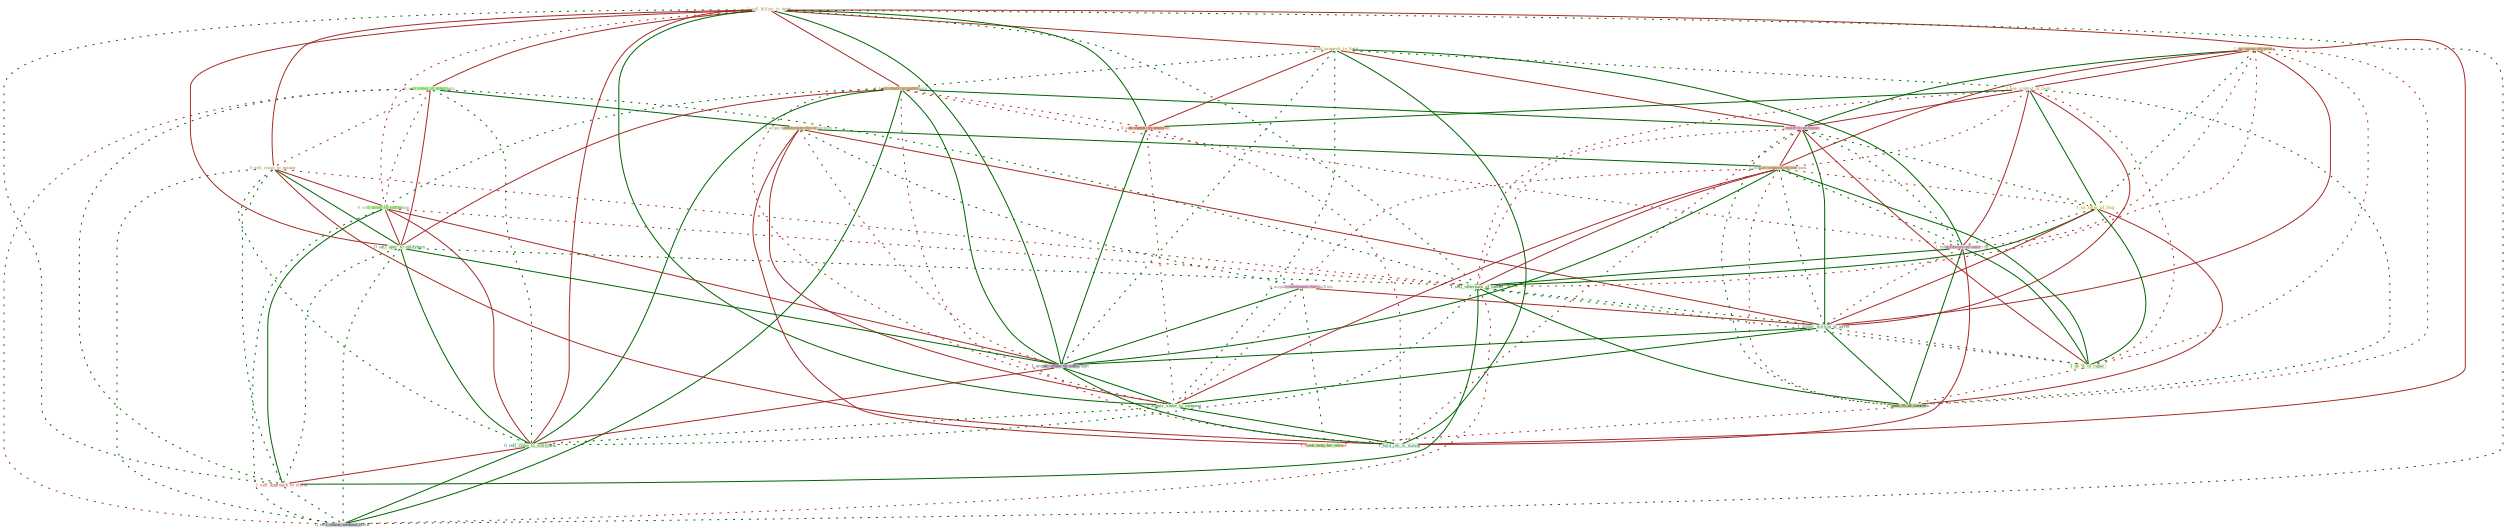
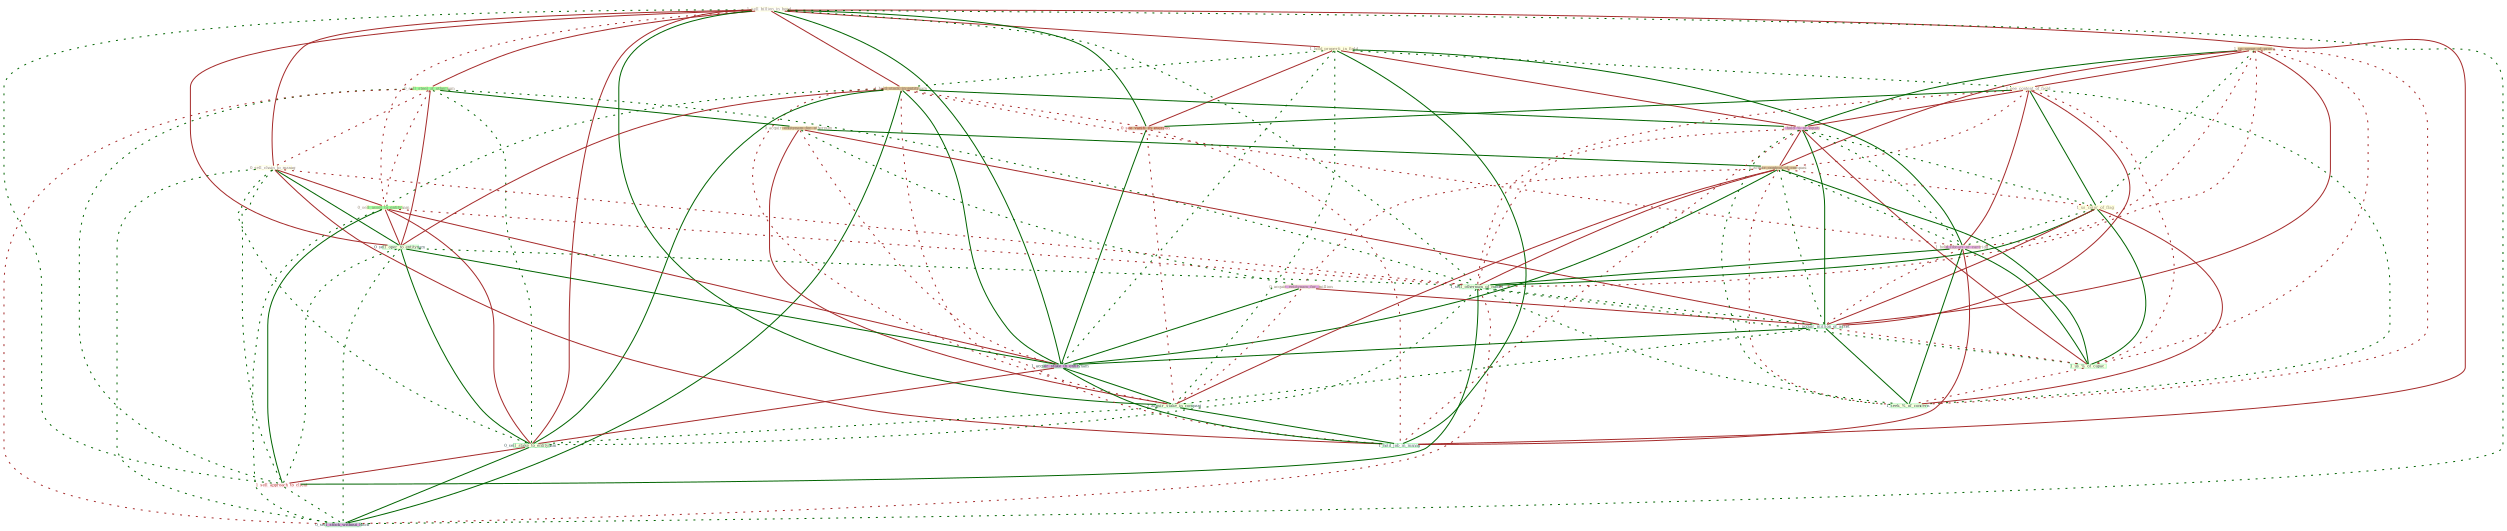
edge "1_acquir_million_of_asset" -- "7_acquir_stake_in_compani": style solid -> dotted
edge "1_sell_othernum_of_model" -- "1_seek_%_of_concern": style solid -> dotted
node "1_seek_%_of_concern": fillcolor tan -> lightyellow
node "1_seek_help_for_owner": removed
